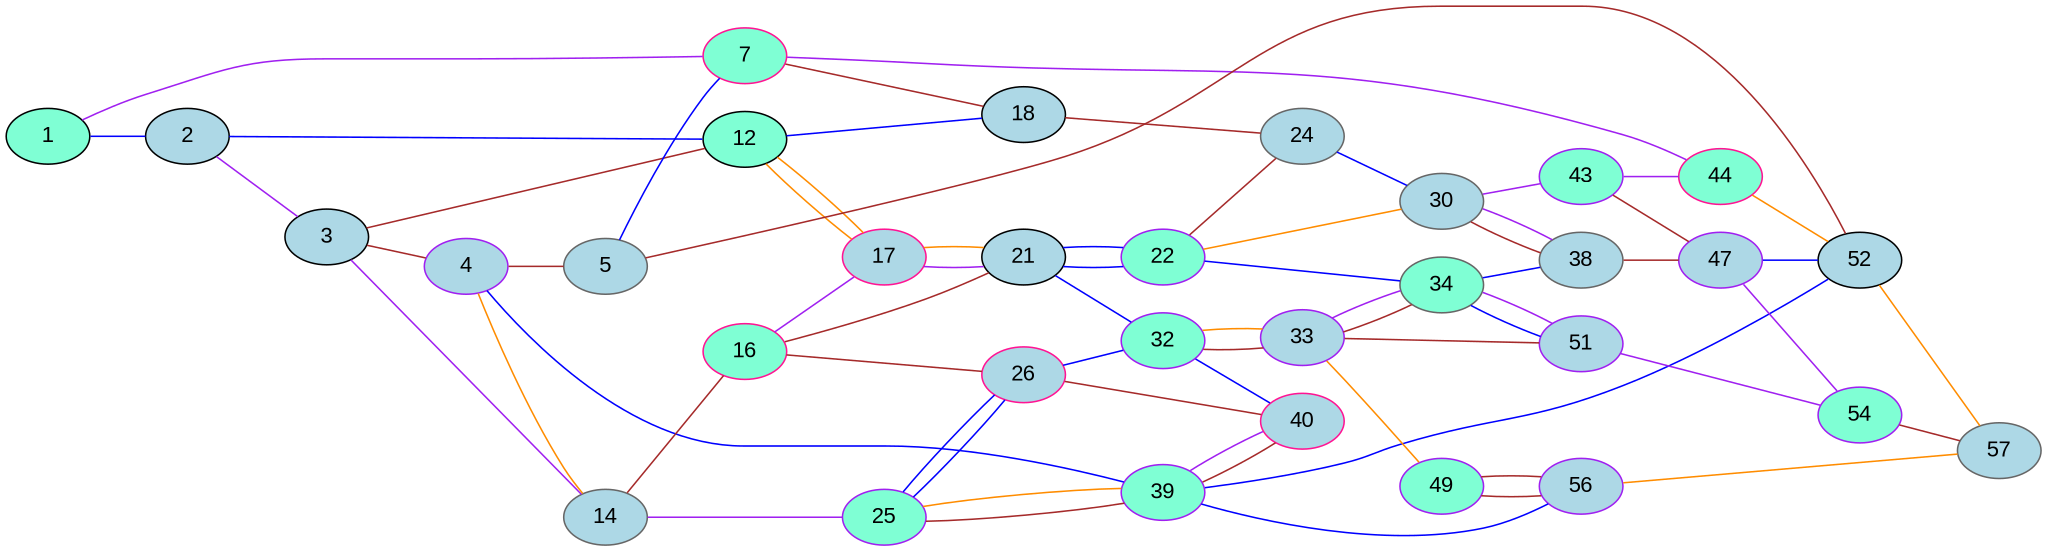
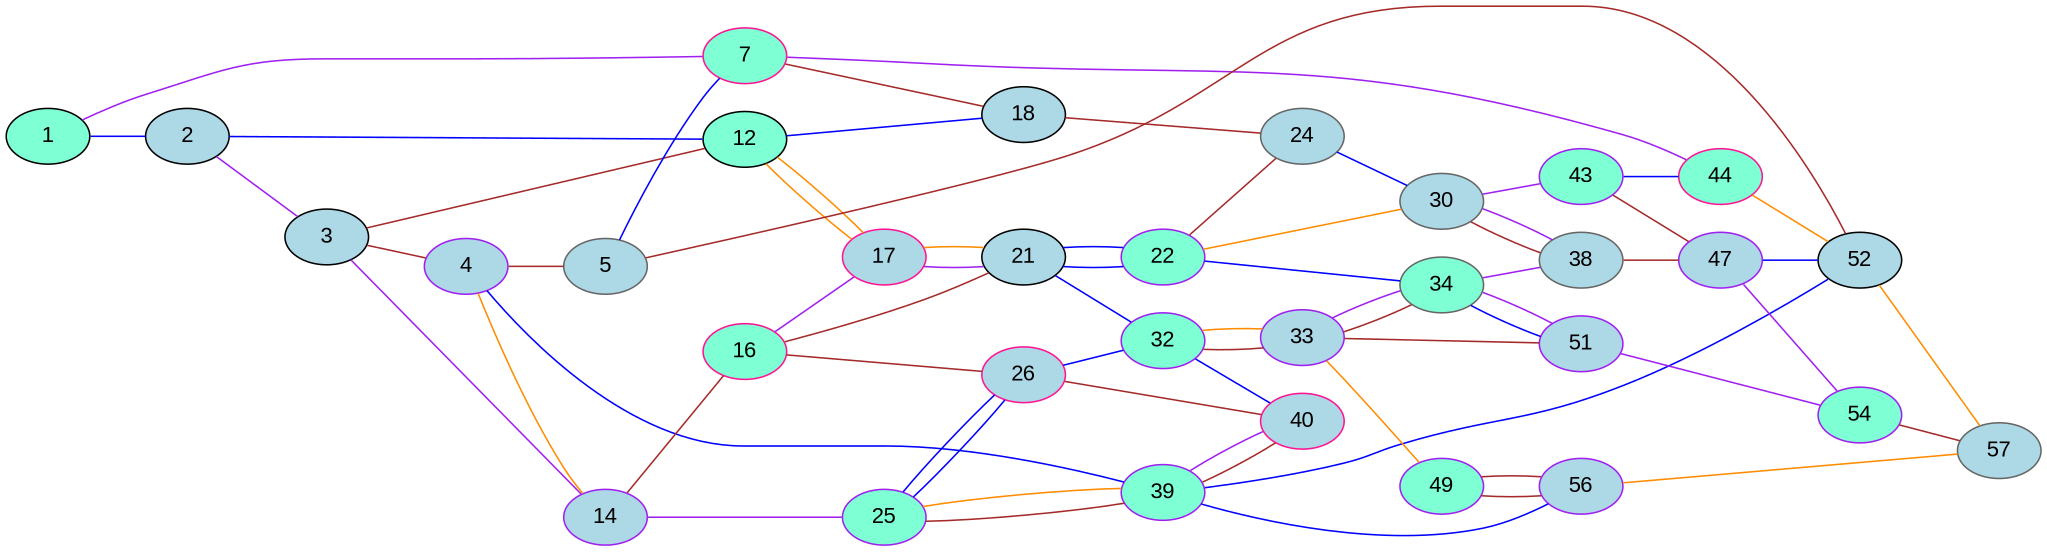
edge "43" -- "44": color purple -> blue
edge "38" -- "34": color blue -> purple
node "14": color gray40 -> purple
